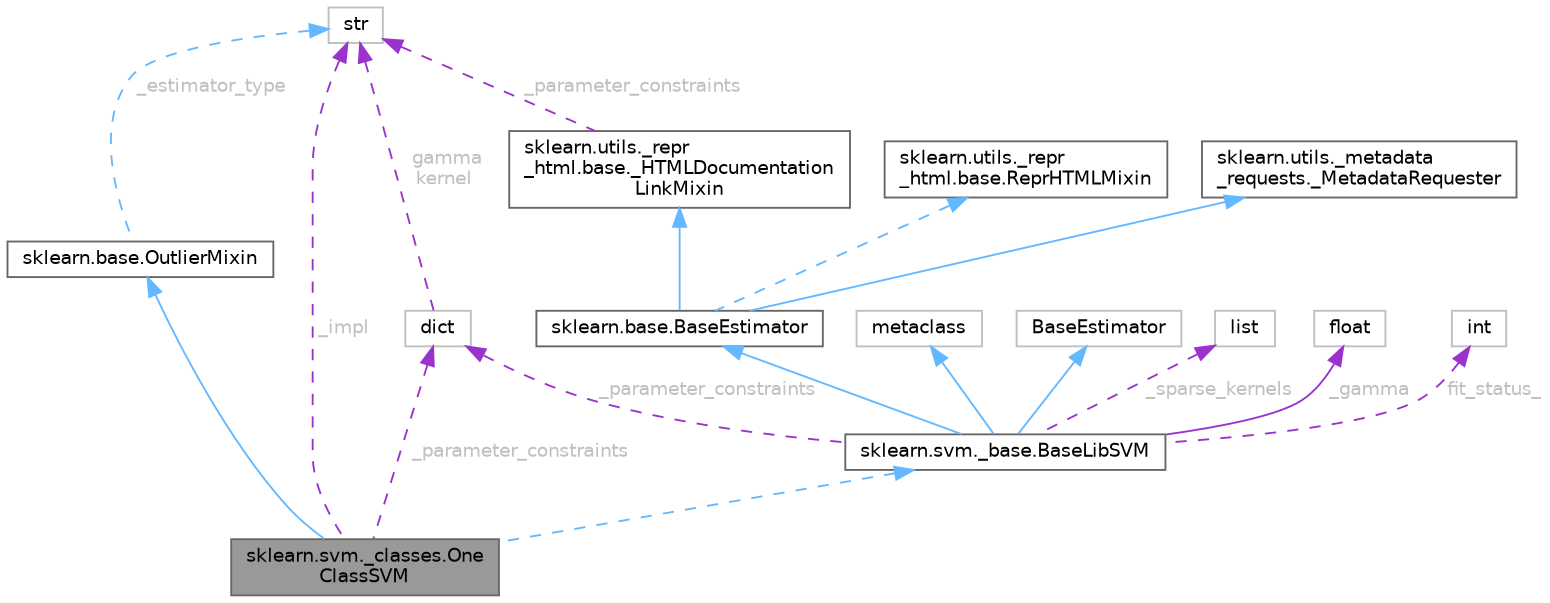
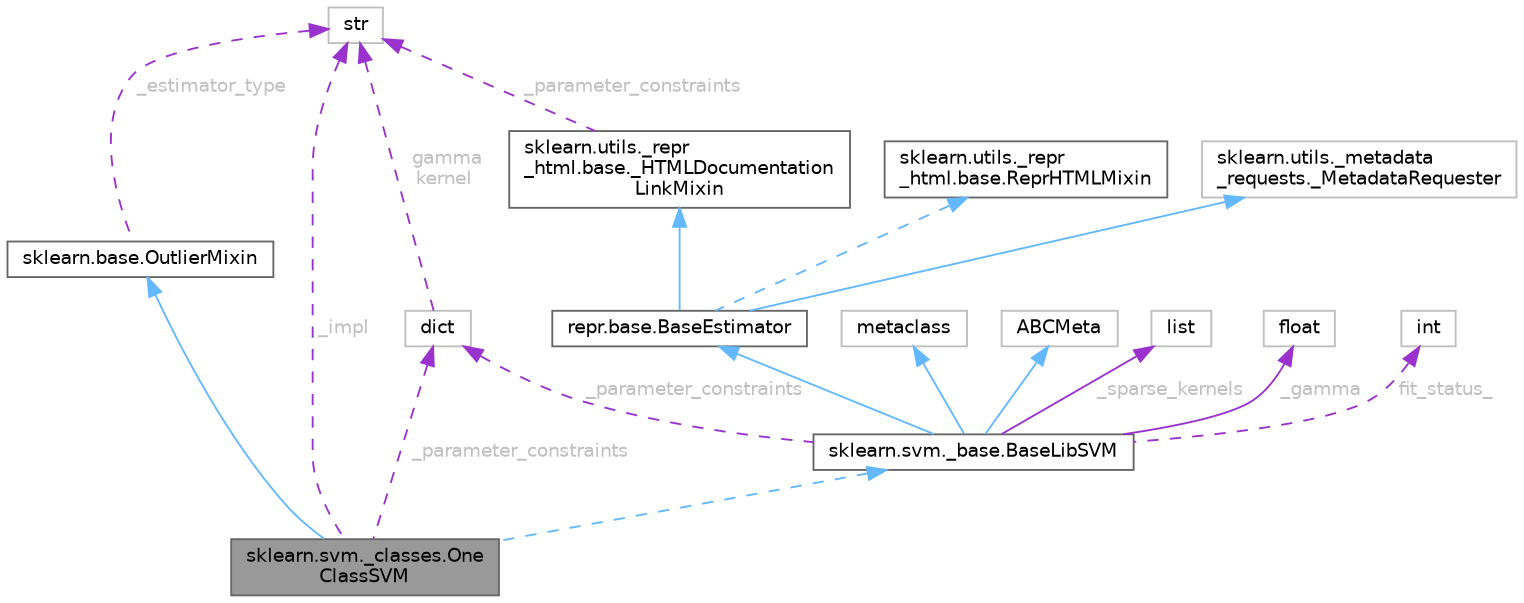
edge "sklearn.base.OutlierMixin" -> "str": color steelblue1 -> darkorchid3
node "sklearn.utils._metadata _requests._MetadataRequester": color gray40 -> grey75
node "sklearn.base.BaseEstimator": label "sklearn.base.BaseEstimator" -> "repr.base.BaseEstimator"
node "BaseEstimator": label "BaseEstimator" -> "ABCMeta"
edge "sklearn.svm._base.BaseLibSVM" -> "list": style dashed -> solid
